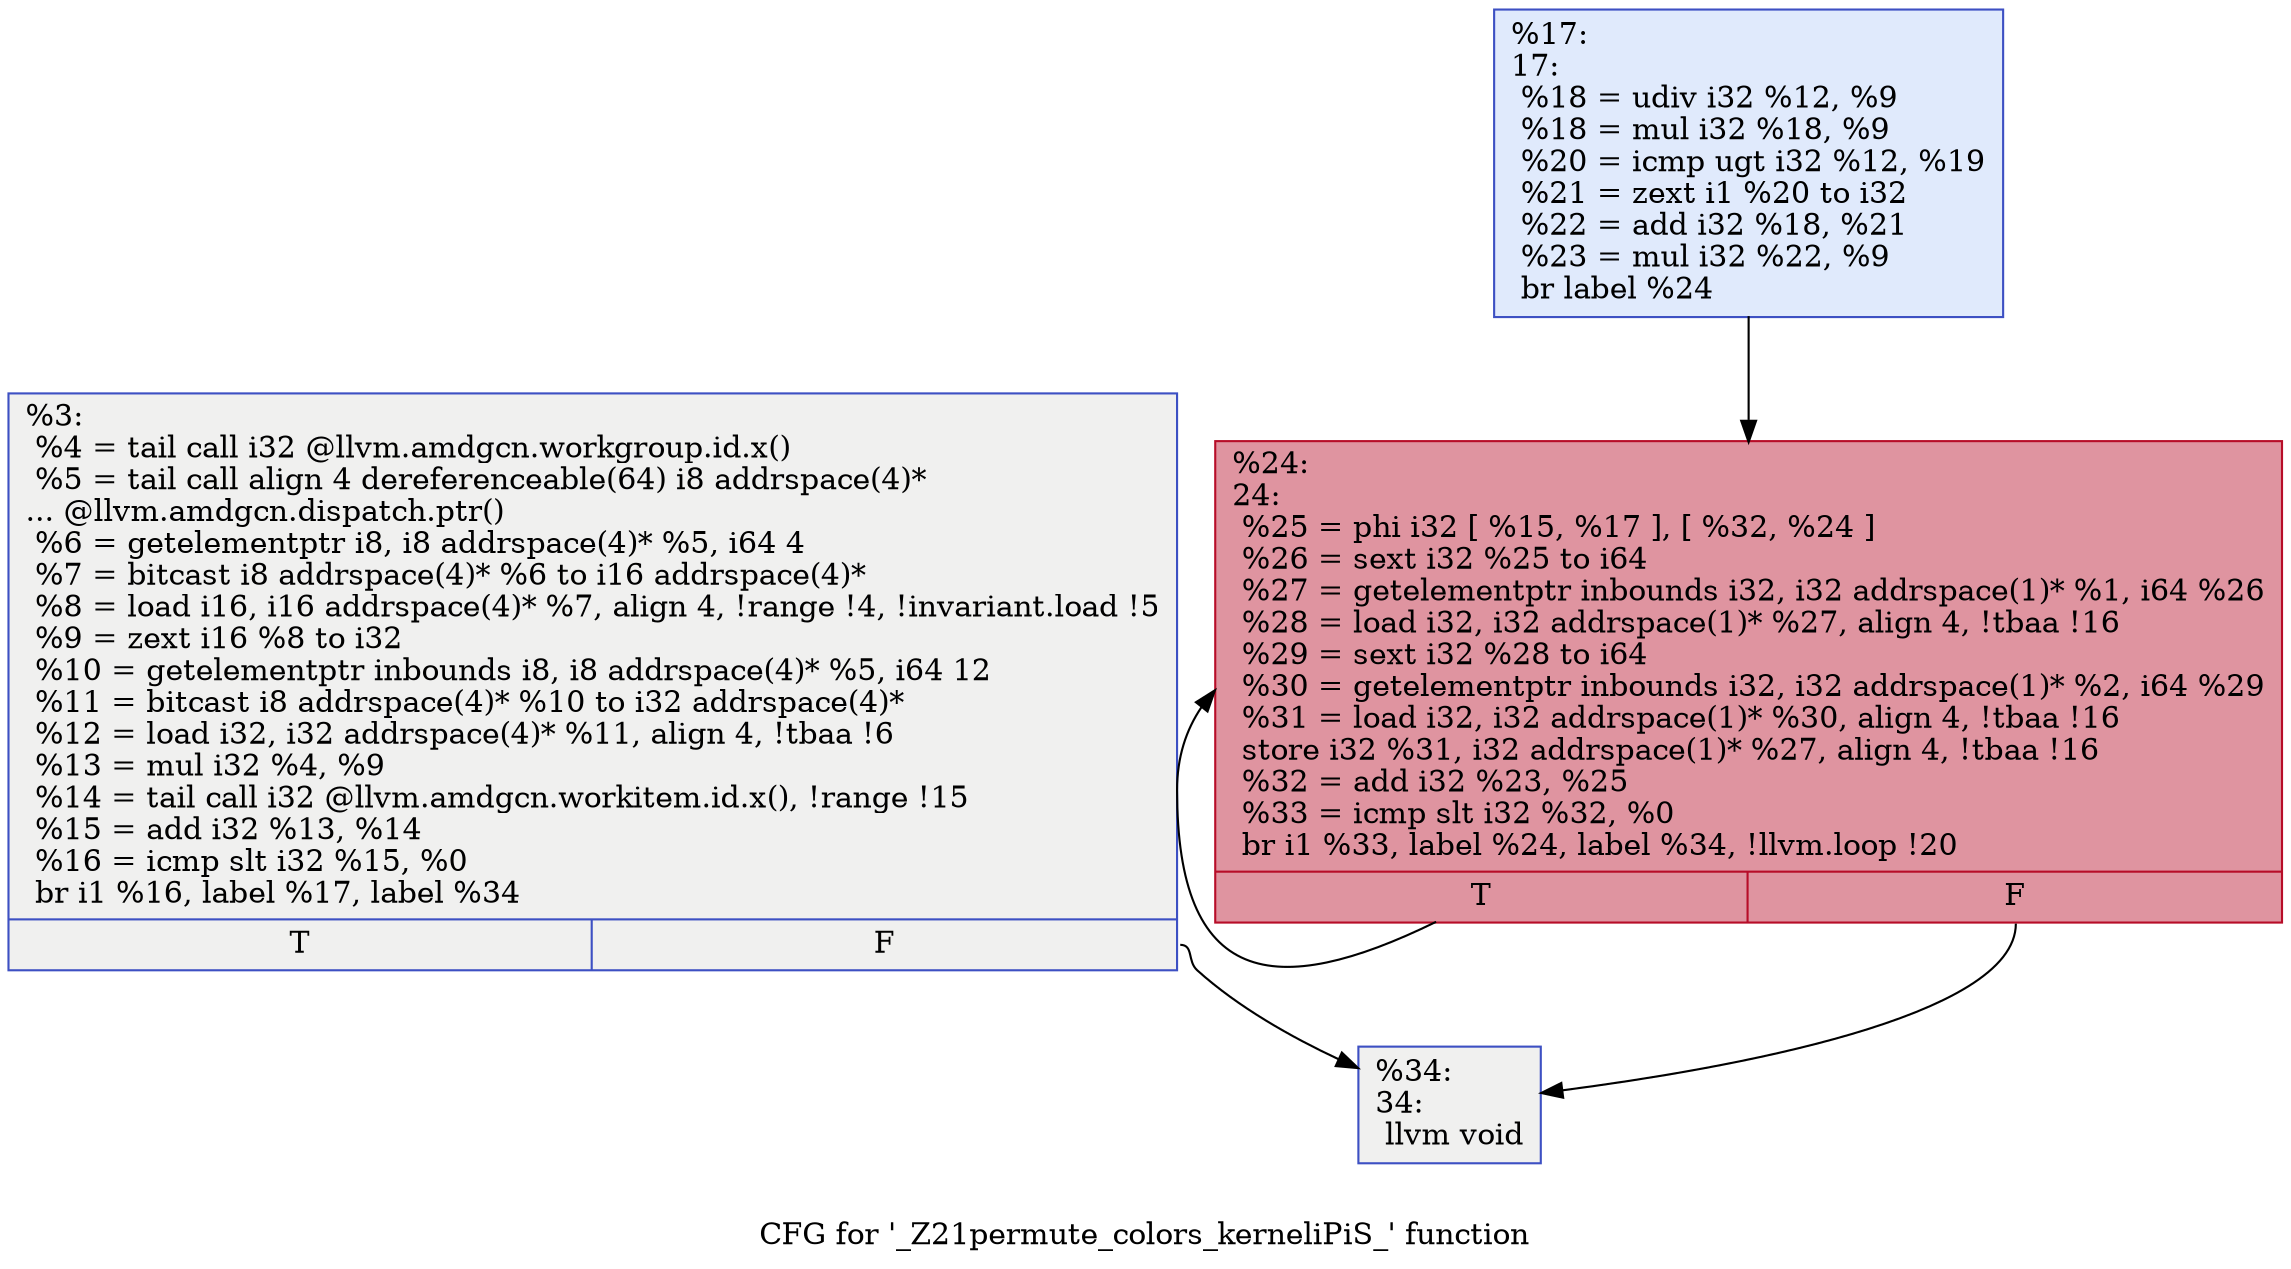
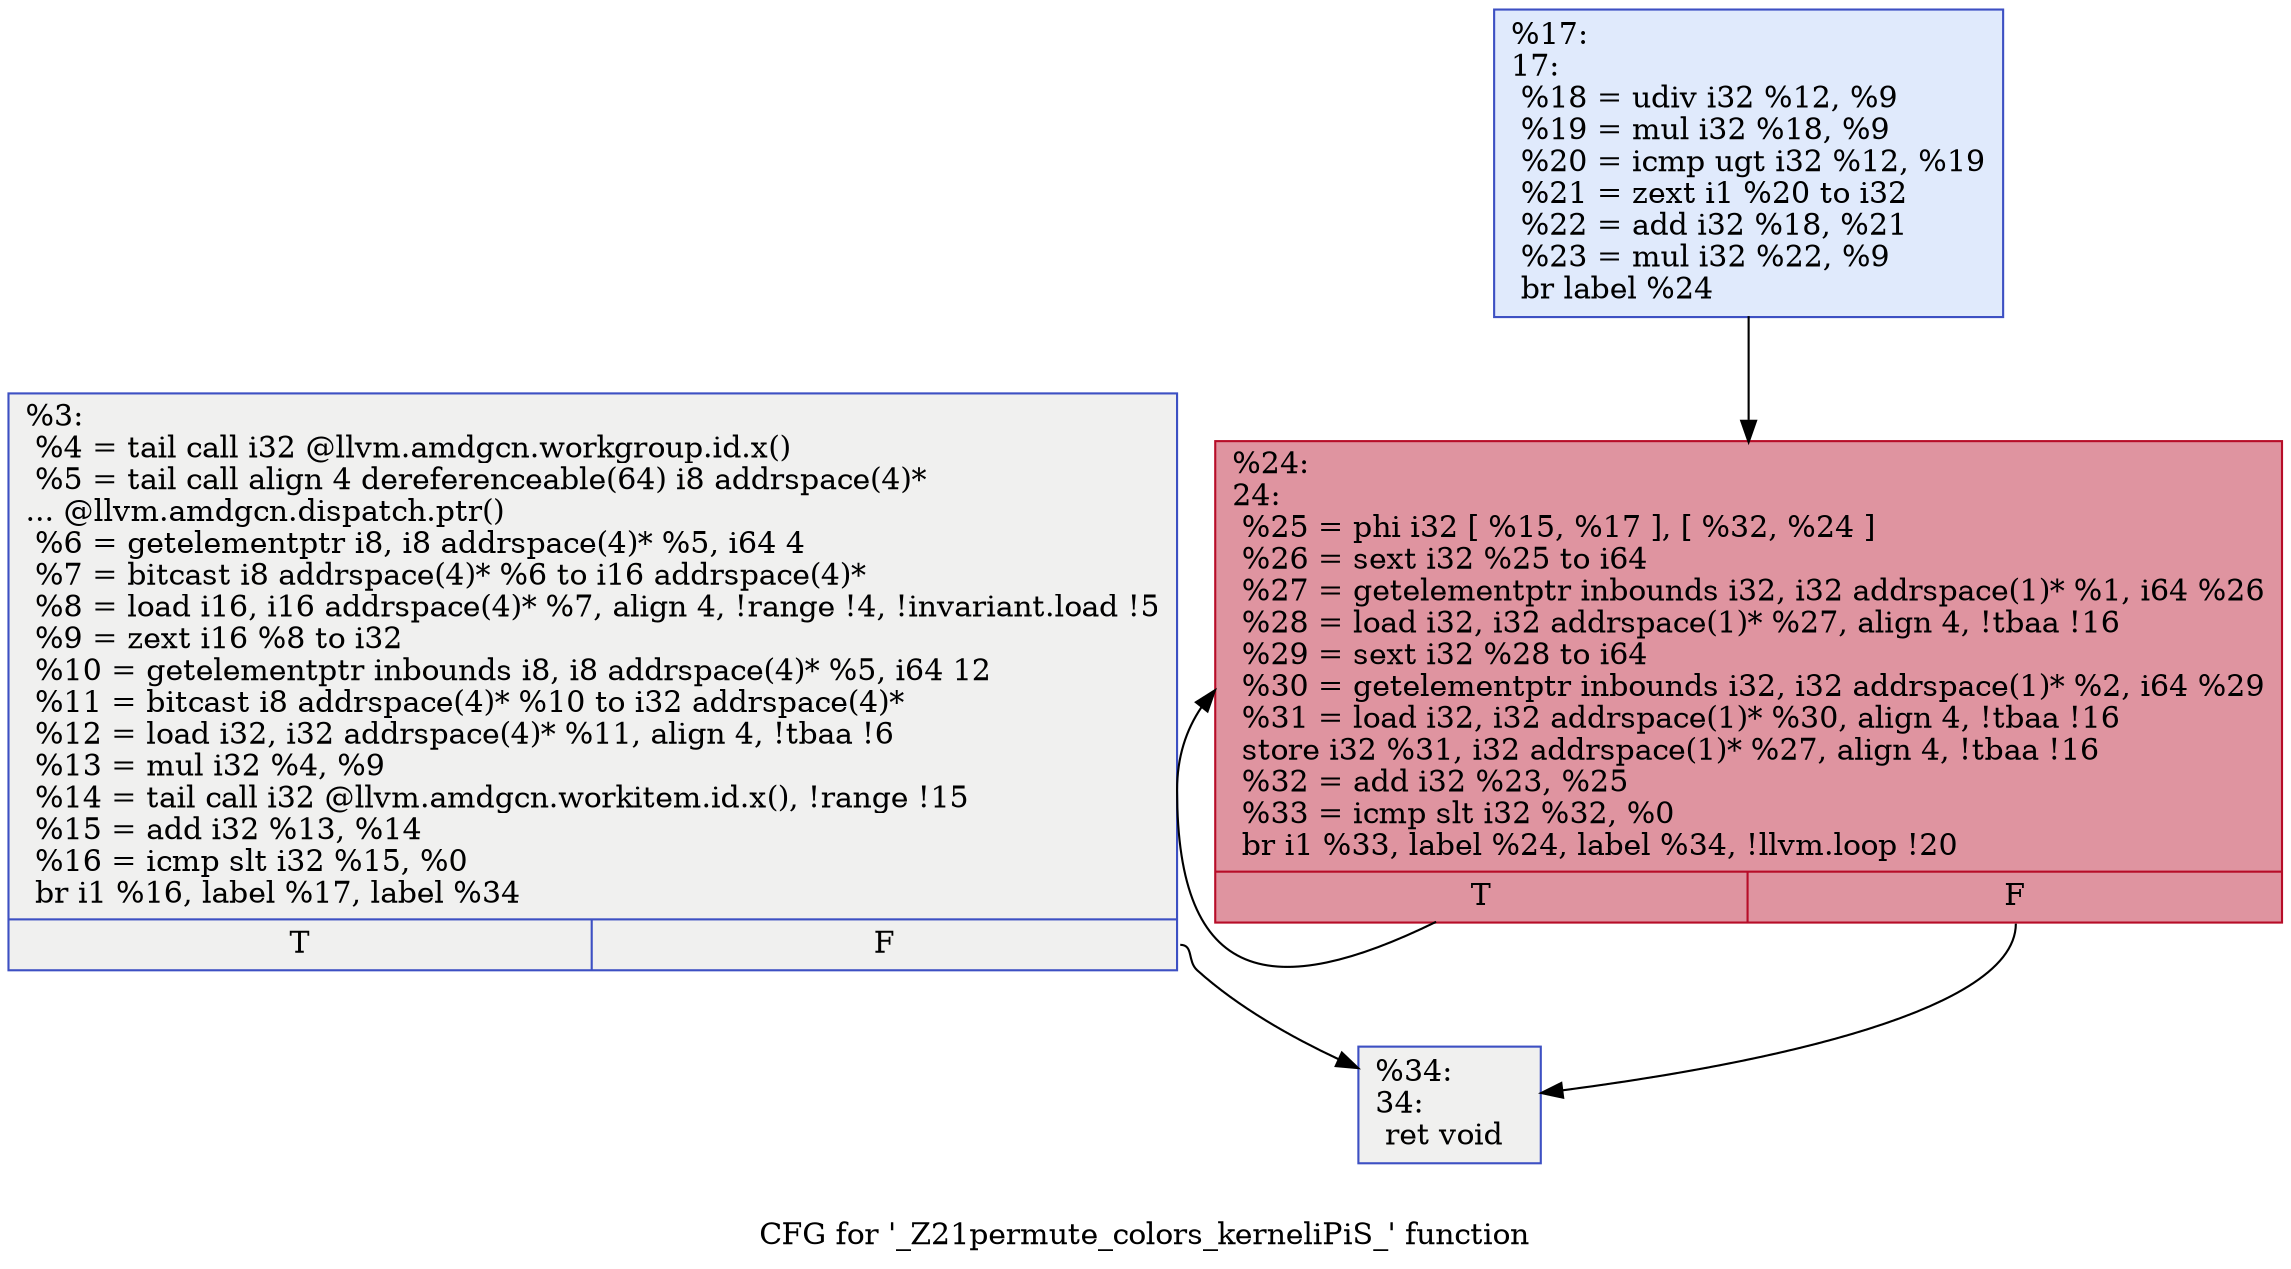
node "%17:": text "%18 = mul i32 %18, %9" -> "%19 = mul i32 %18, %9"
node "%34:": text "llvm void" -> "ret void"
